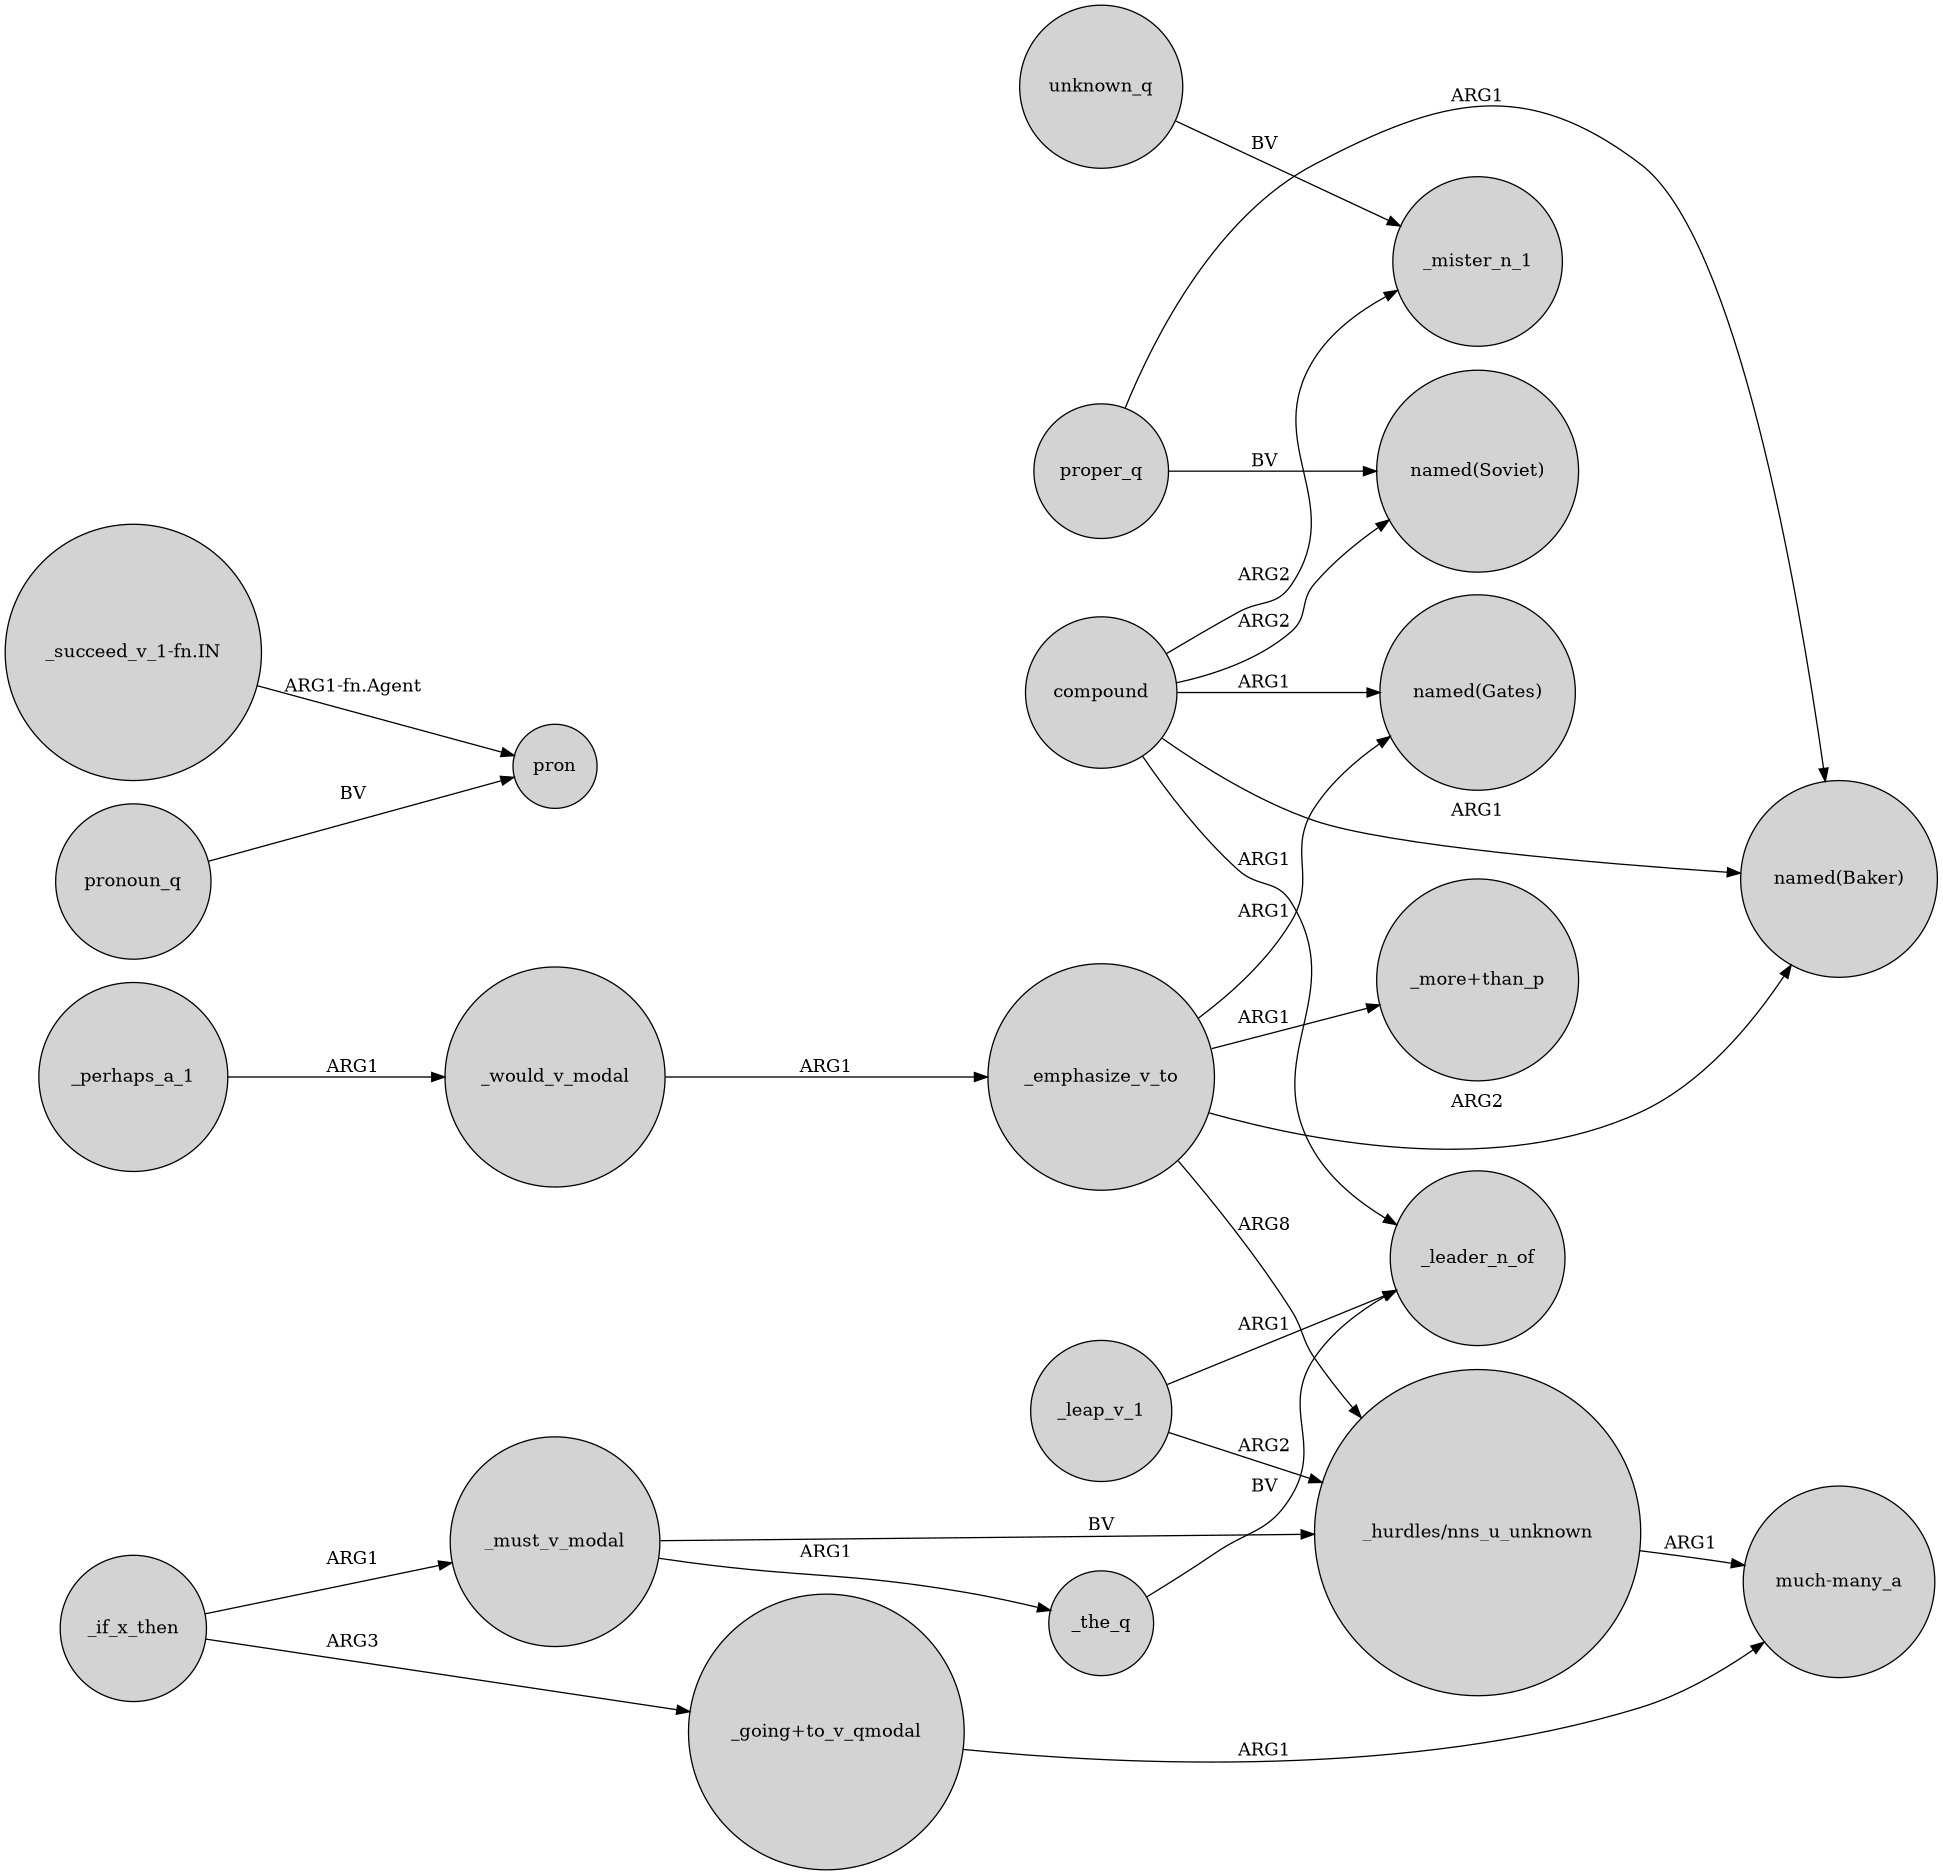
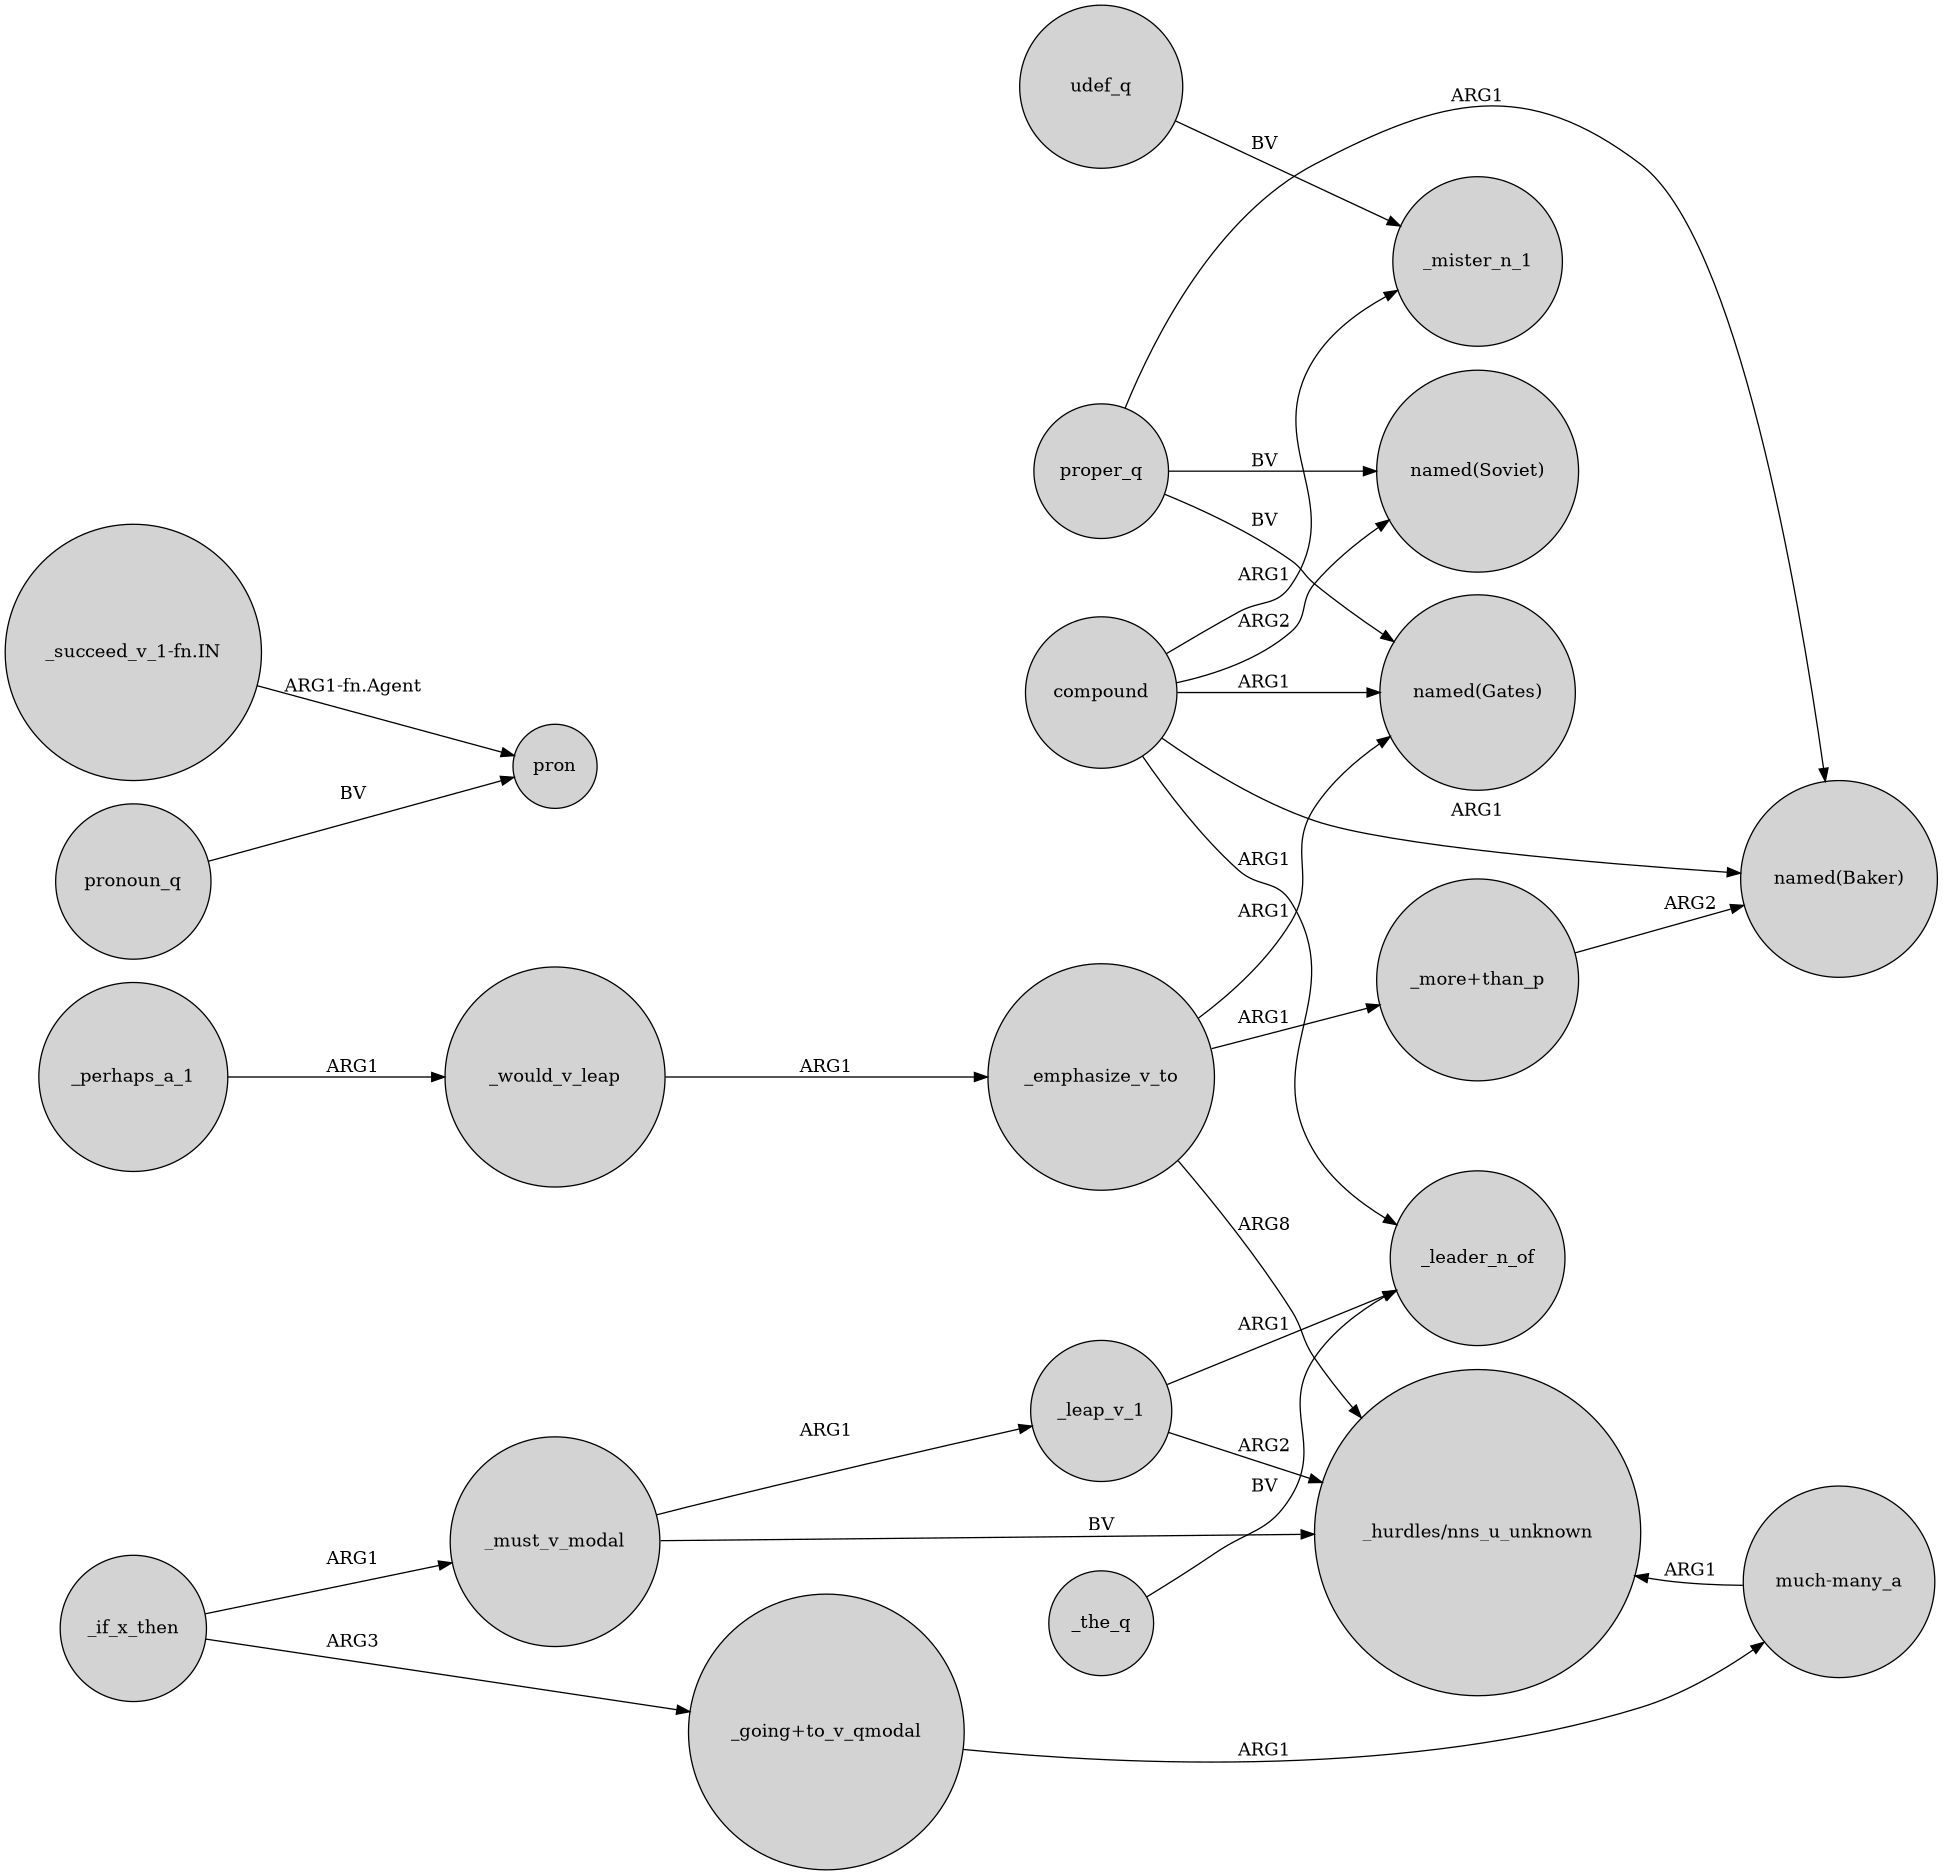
node "unknown_q": label "unknown_q" -> "udef_q"
edge "proper_q" -> "named(Gates)": added, label "BV"
edge "compound" -> "_mister_n_1": label "ARG2" -> "ARG1"
node "_would_v_modal": label "_would_v_modal" -> "_would_v_leap"
edge "_emphasize_v_to" -> "named(Baker)": now "_more+than_p" -> "named(Baker)"
edge "_hurdles/nns_u_unknown" -> "much-many_a": reversed
edge "_must_v_modal" -> "_the_q": now "_must_v_modal" -> "_leap_v_1"
